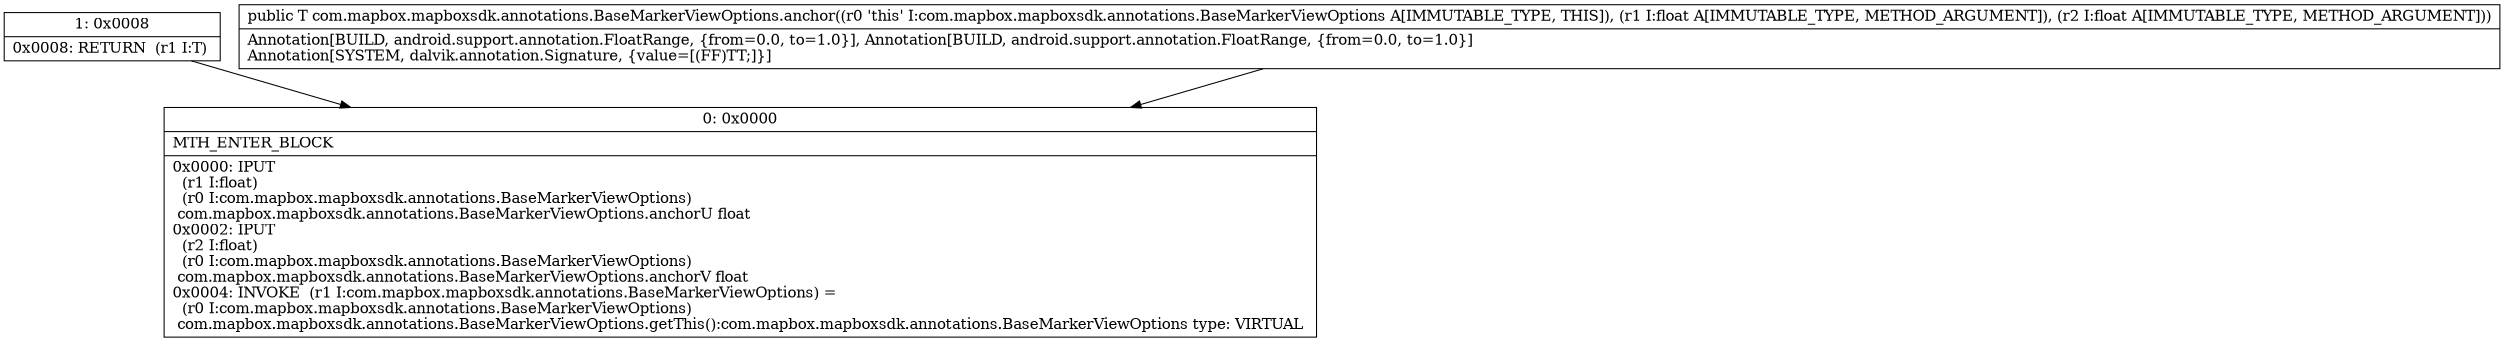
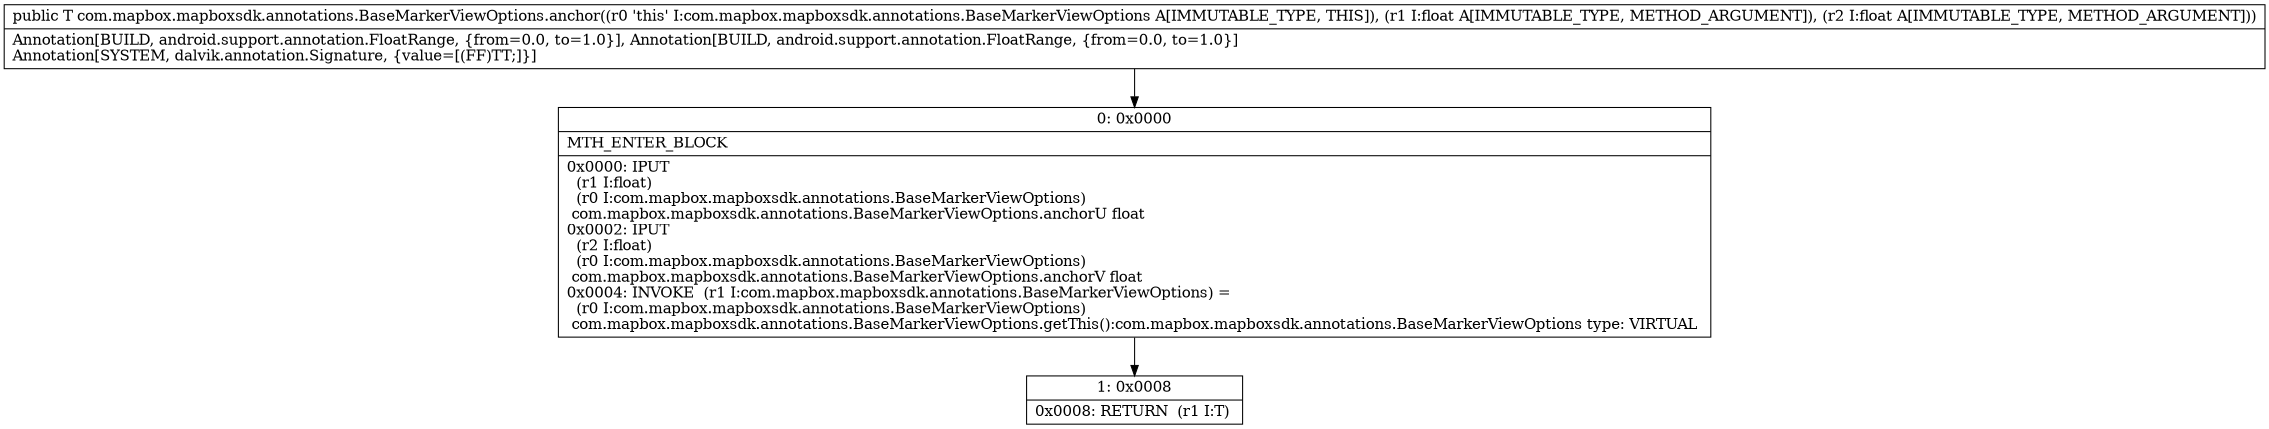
edge "1: 0x0008" -> "0: 0x0000": reversed
